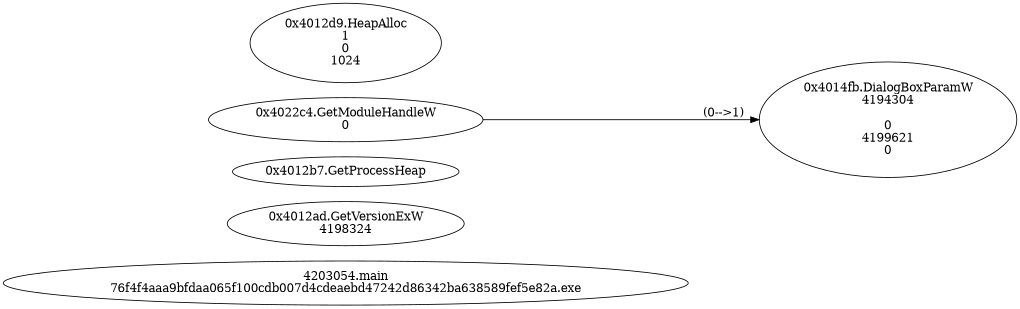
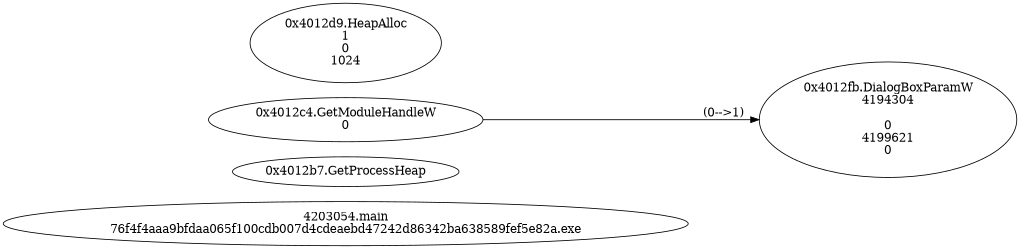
node "0x4022c4.GetModuleHandleW 0": label "0x4022c4.GetModuleHandleW 0" -> "0x4012c4.GetModuleHandleW 0"
node "0x4014fb.DialogBoxParamW 4194304 0 4199621 0": label "0x4014fb.DialogBoxParamW 4194304 0 4199621 0" -> "0x4012fb.DialogBoxParamW 4194304 0 4199621 0"
node "0x4012ad.GetVersionExW 4198324": removed
